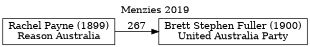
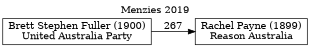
edge "Rachel Payne (1899) Reason Australia" -> "Brett Stephen Fuller (1900) United Australia Party": reversed
